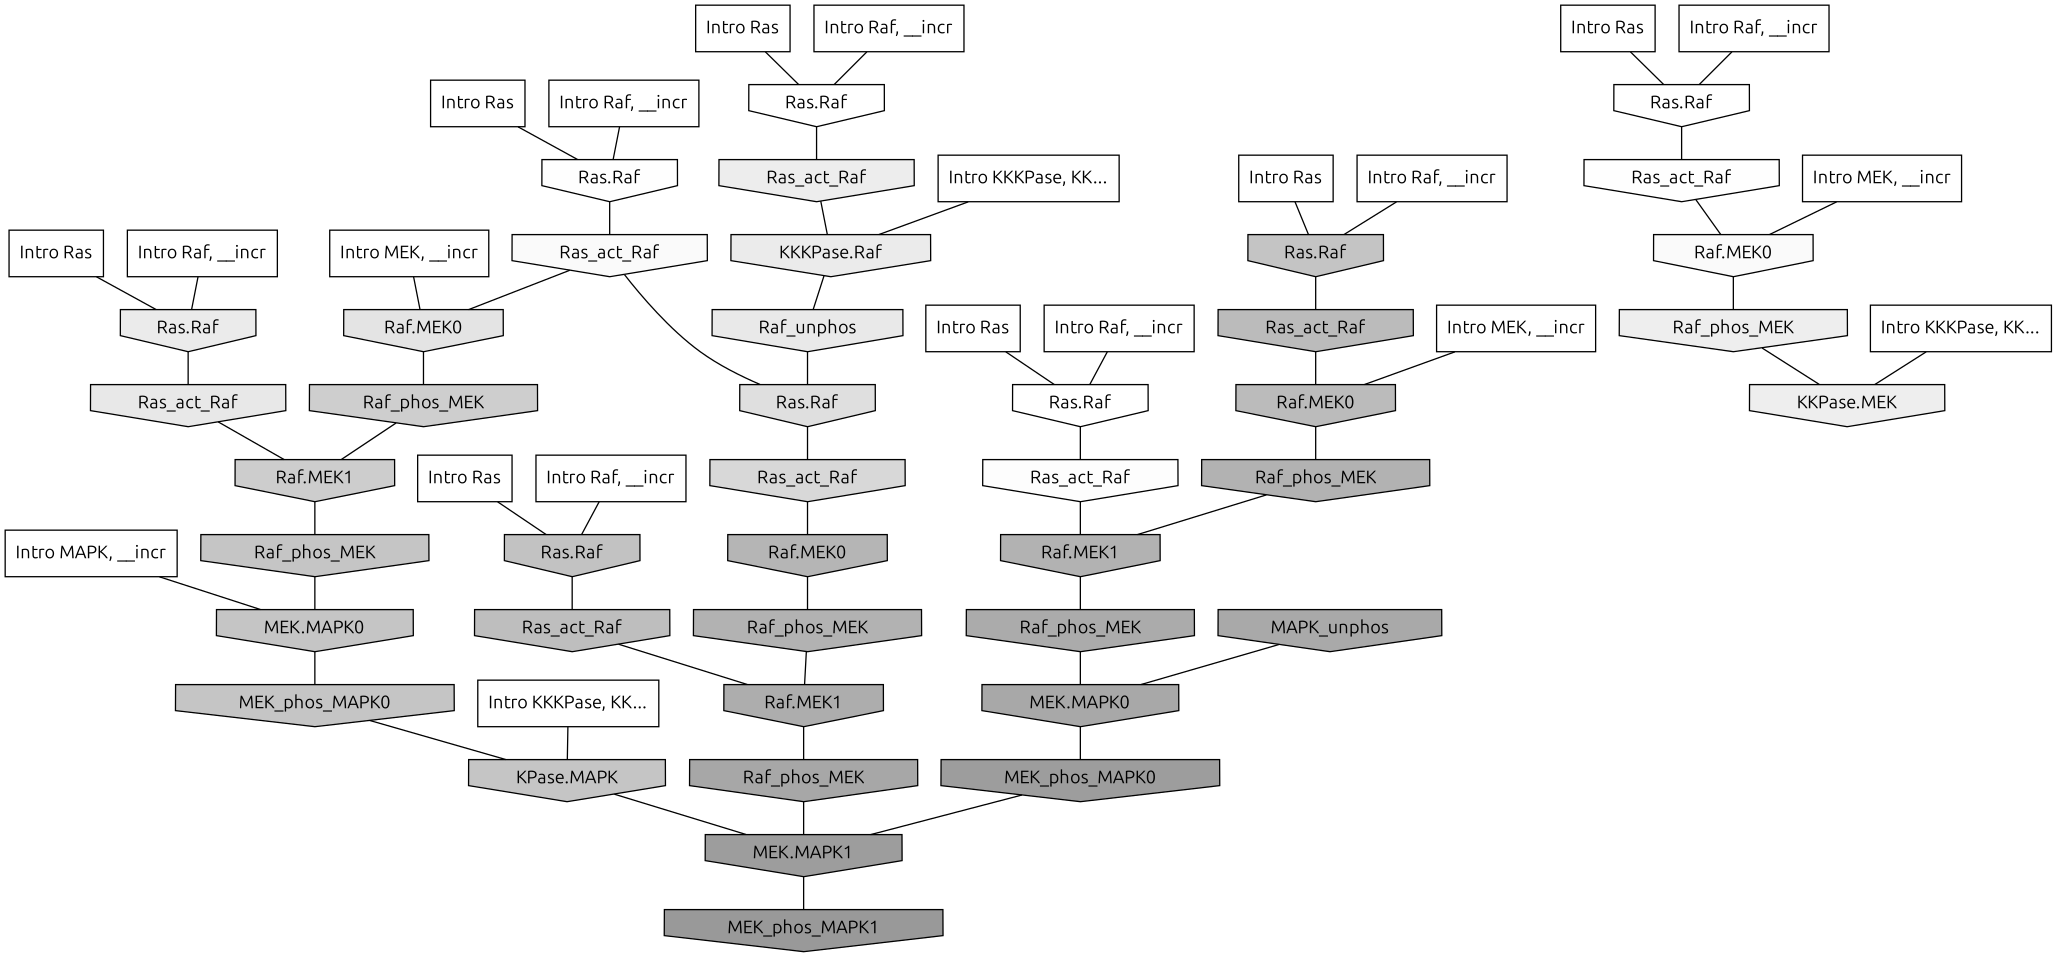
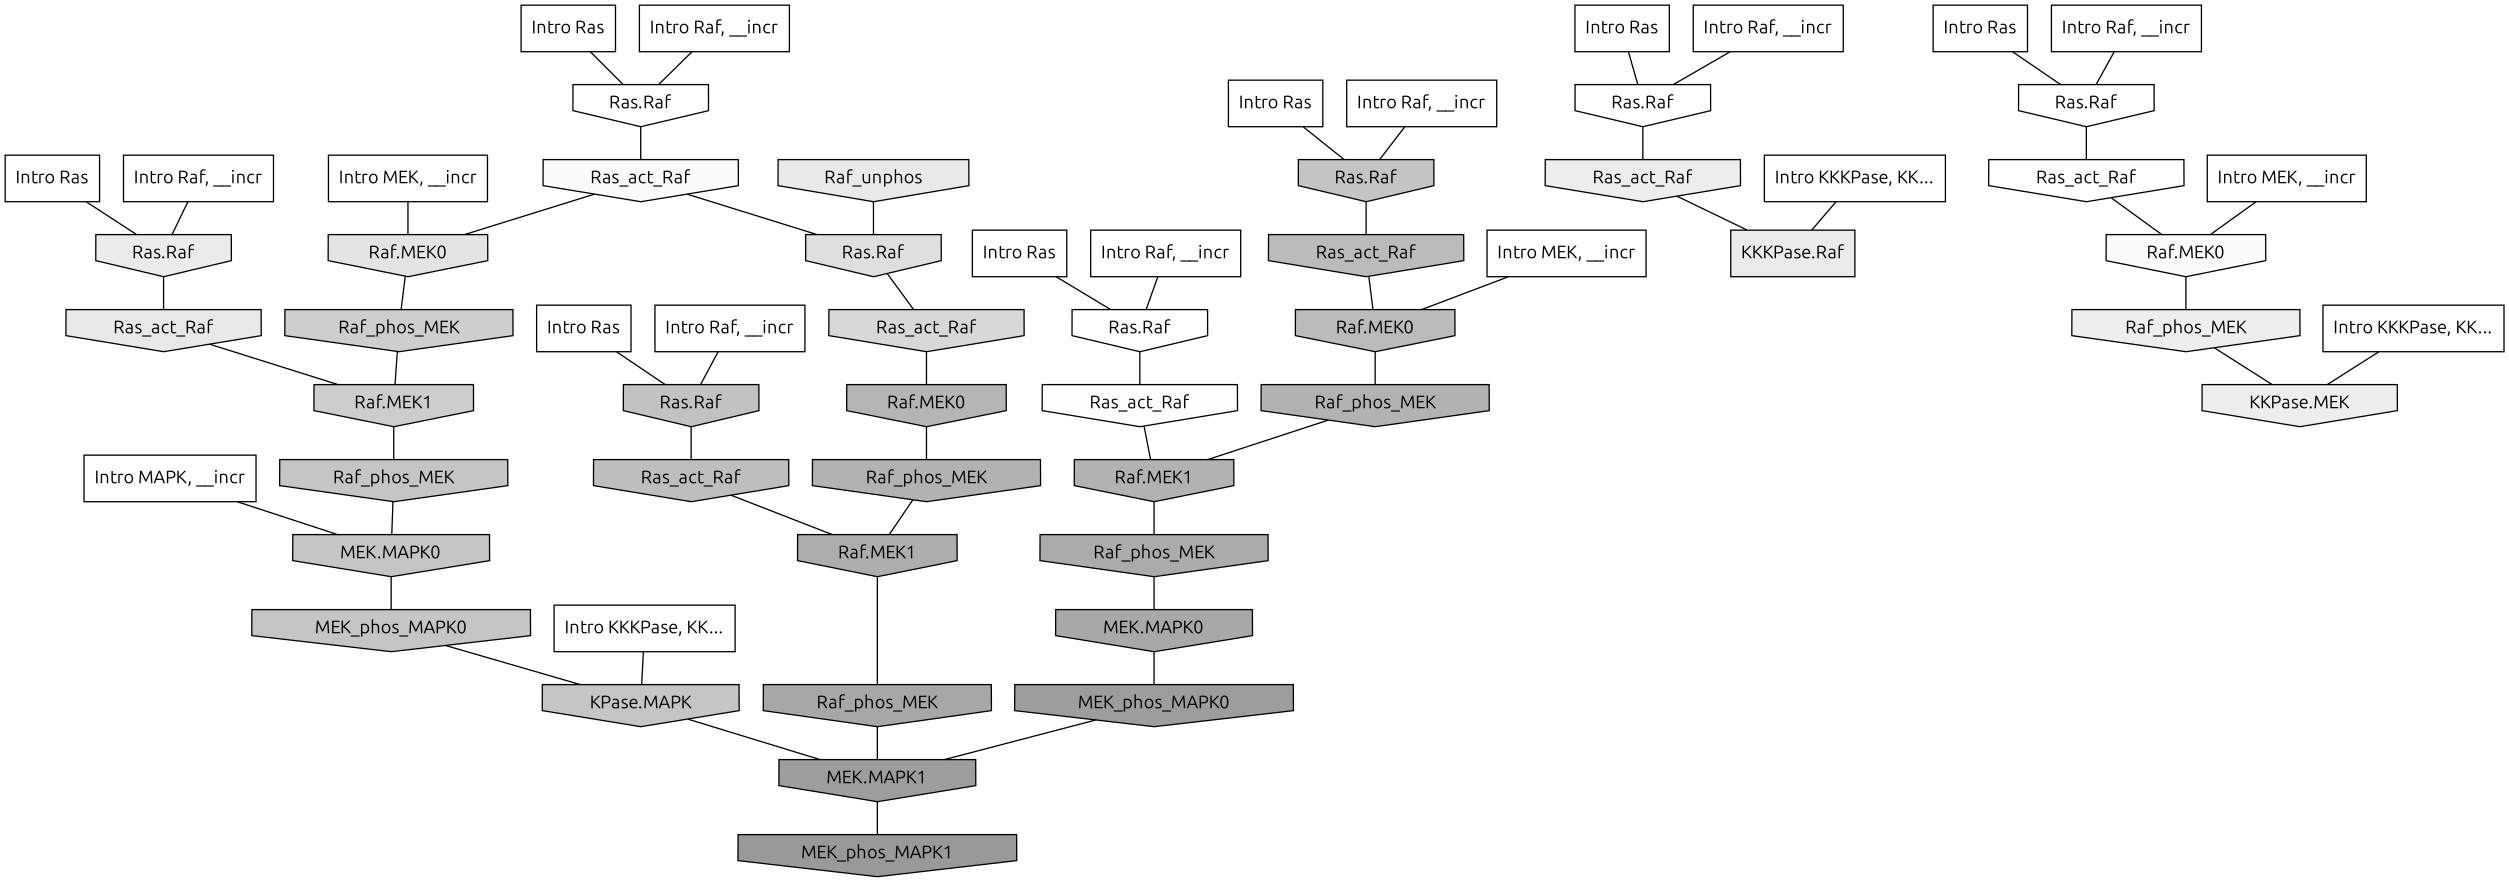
node "KKKPase.Raf": shape invhouse -> box
edge "KKKPase.Raf" -- "Raf_unphos": removed
node "MAPK_unphos": removed
